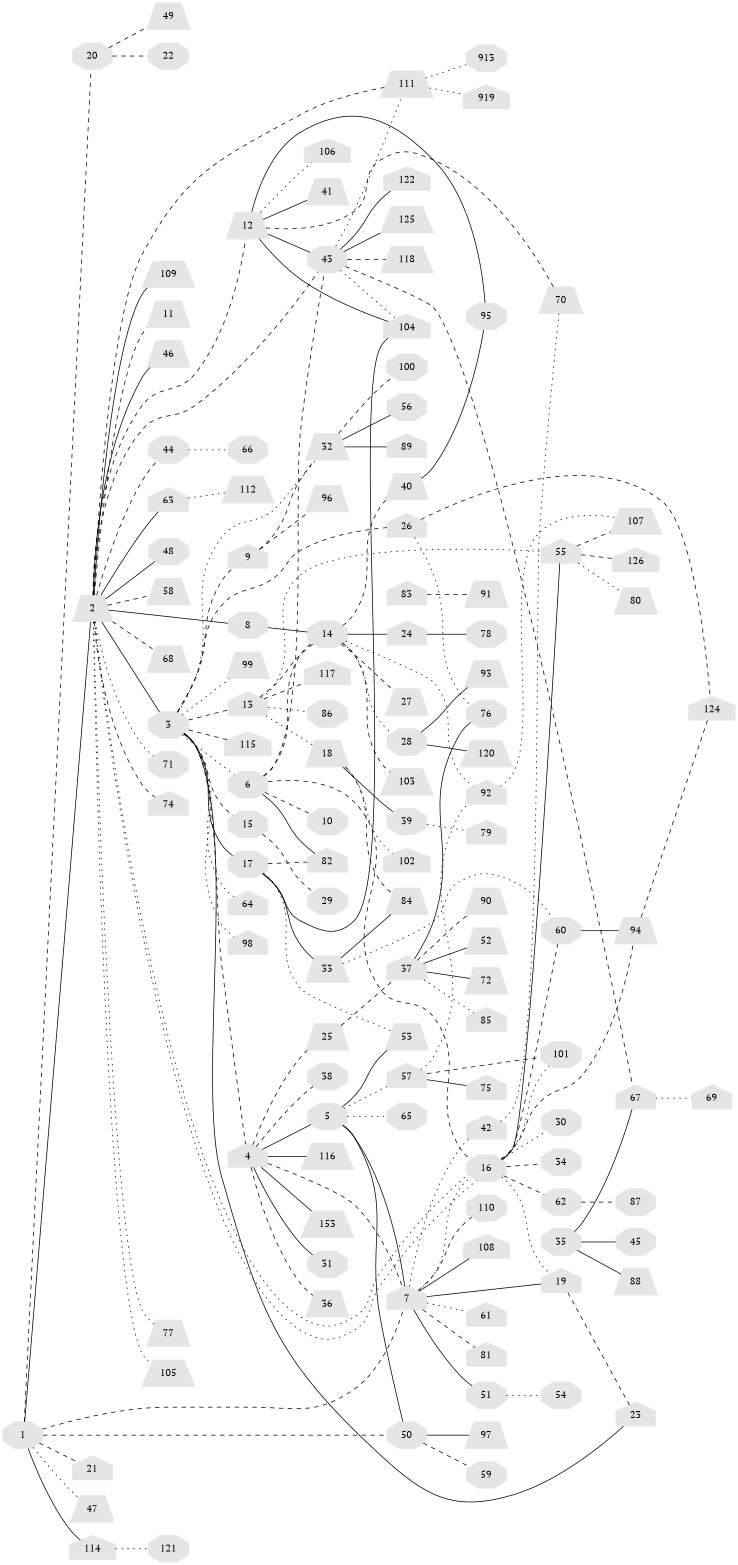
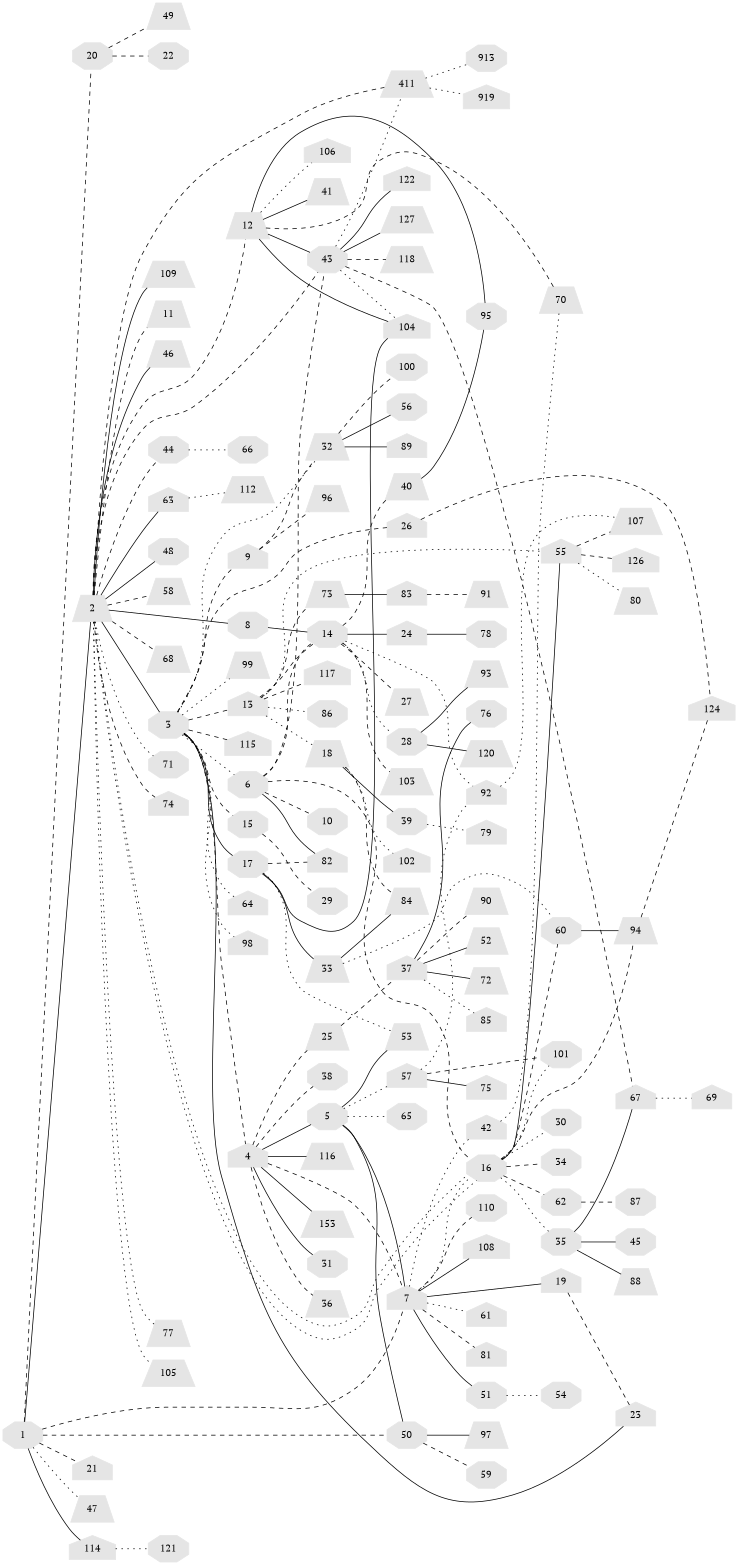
node "111": label "111" -> "411"
node "125": label "125" -> "127"
node "73": added
edge "26" -- "76": removed
edge "16" -- "19": now "16" -- "35"
